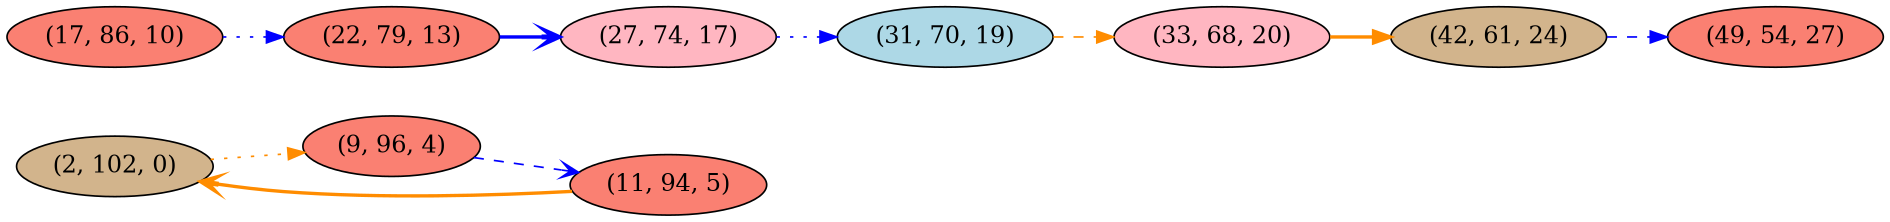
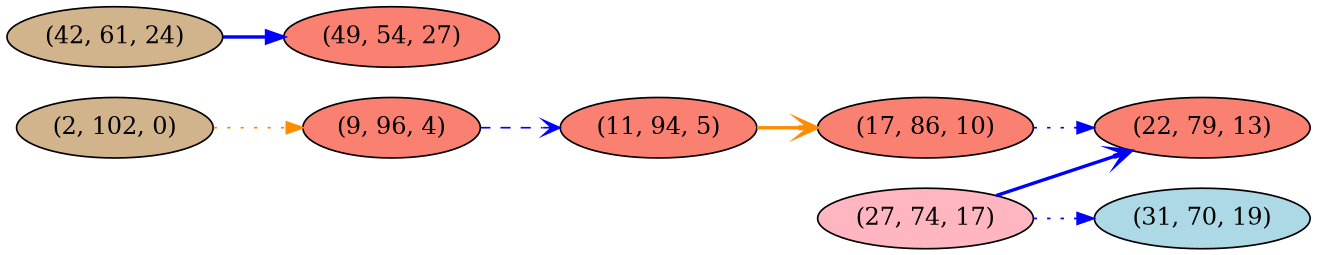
edge "(22, 79, 13)" -> "(27, 74, 17)": reversed
node "(33, 68, 20)": removed
edge "(42, 61, 24)" -> "(49, 54, 27)": style dashed -> bold
edge "(11, 94, 5)" -> "(2, 102, 0)": now "(11, 94, 5)" -> "(17, 86, 10)"
